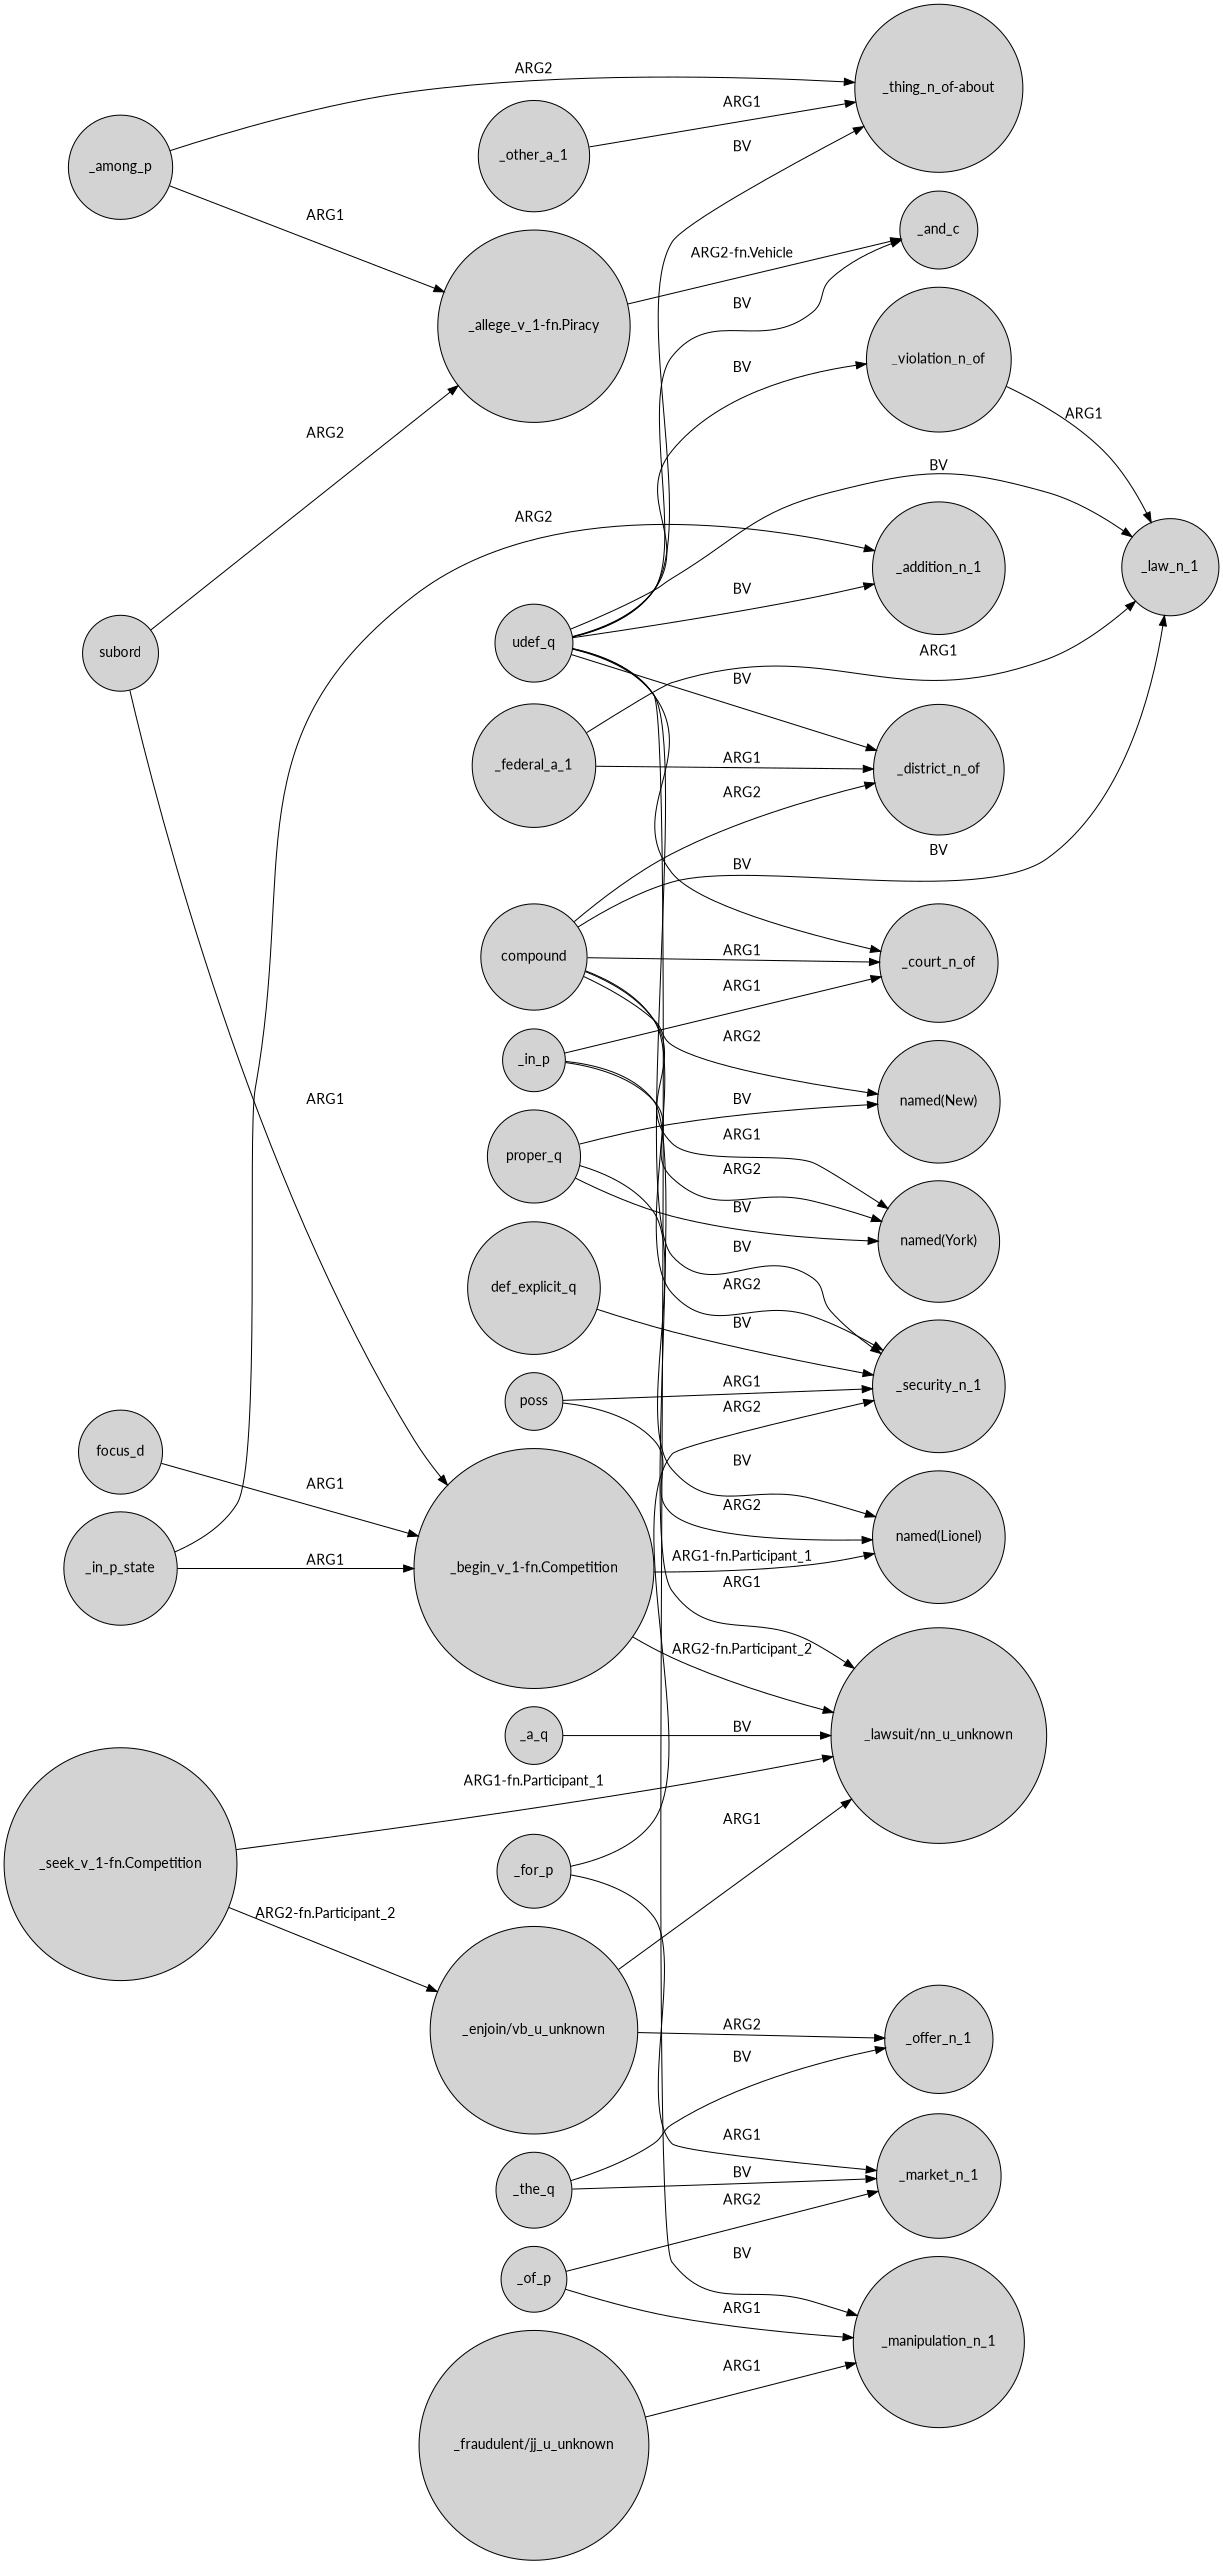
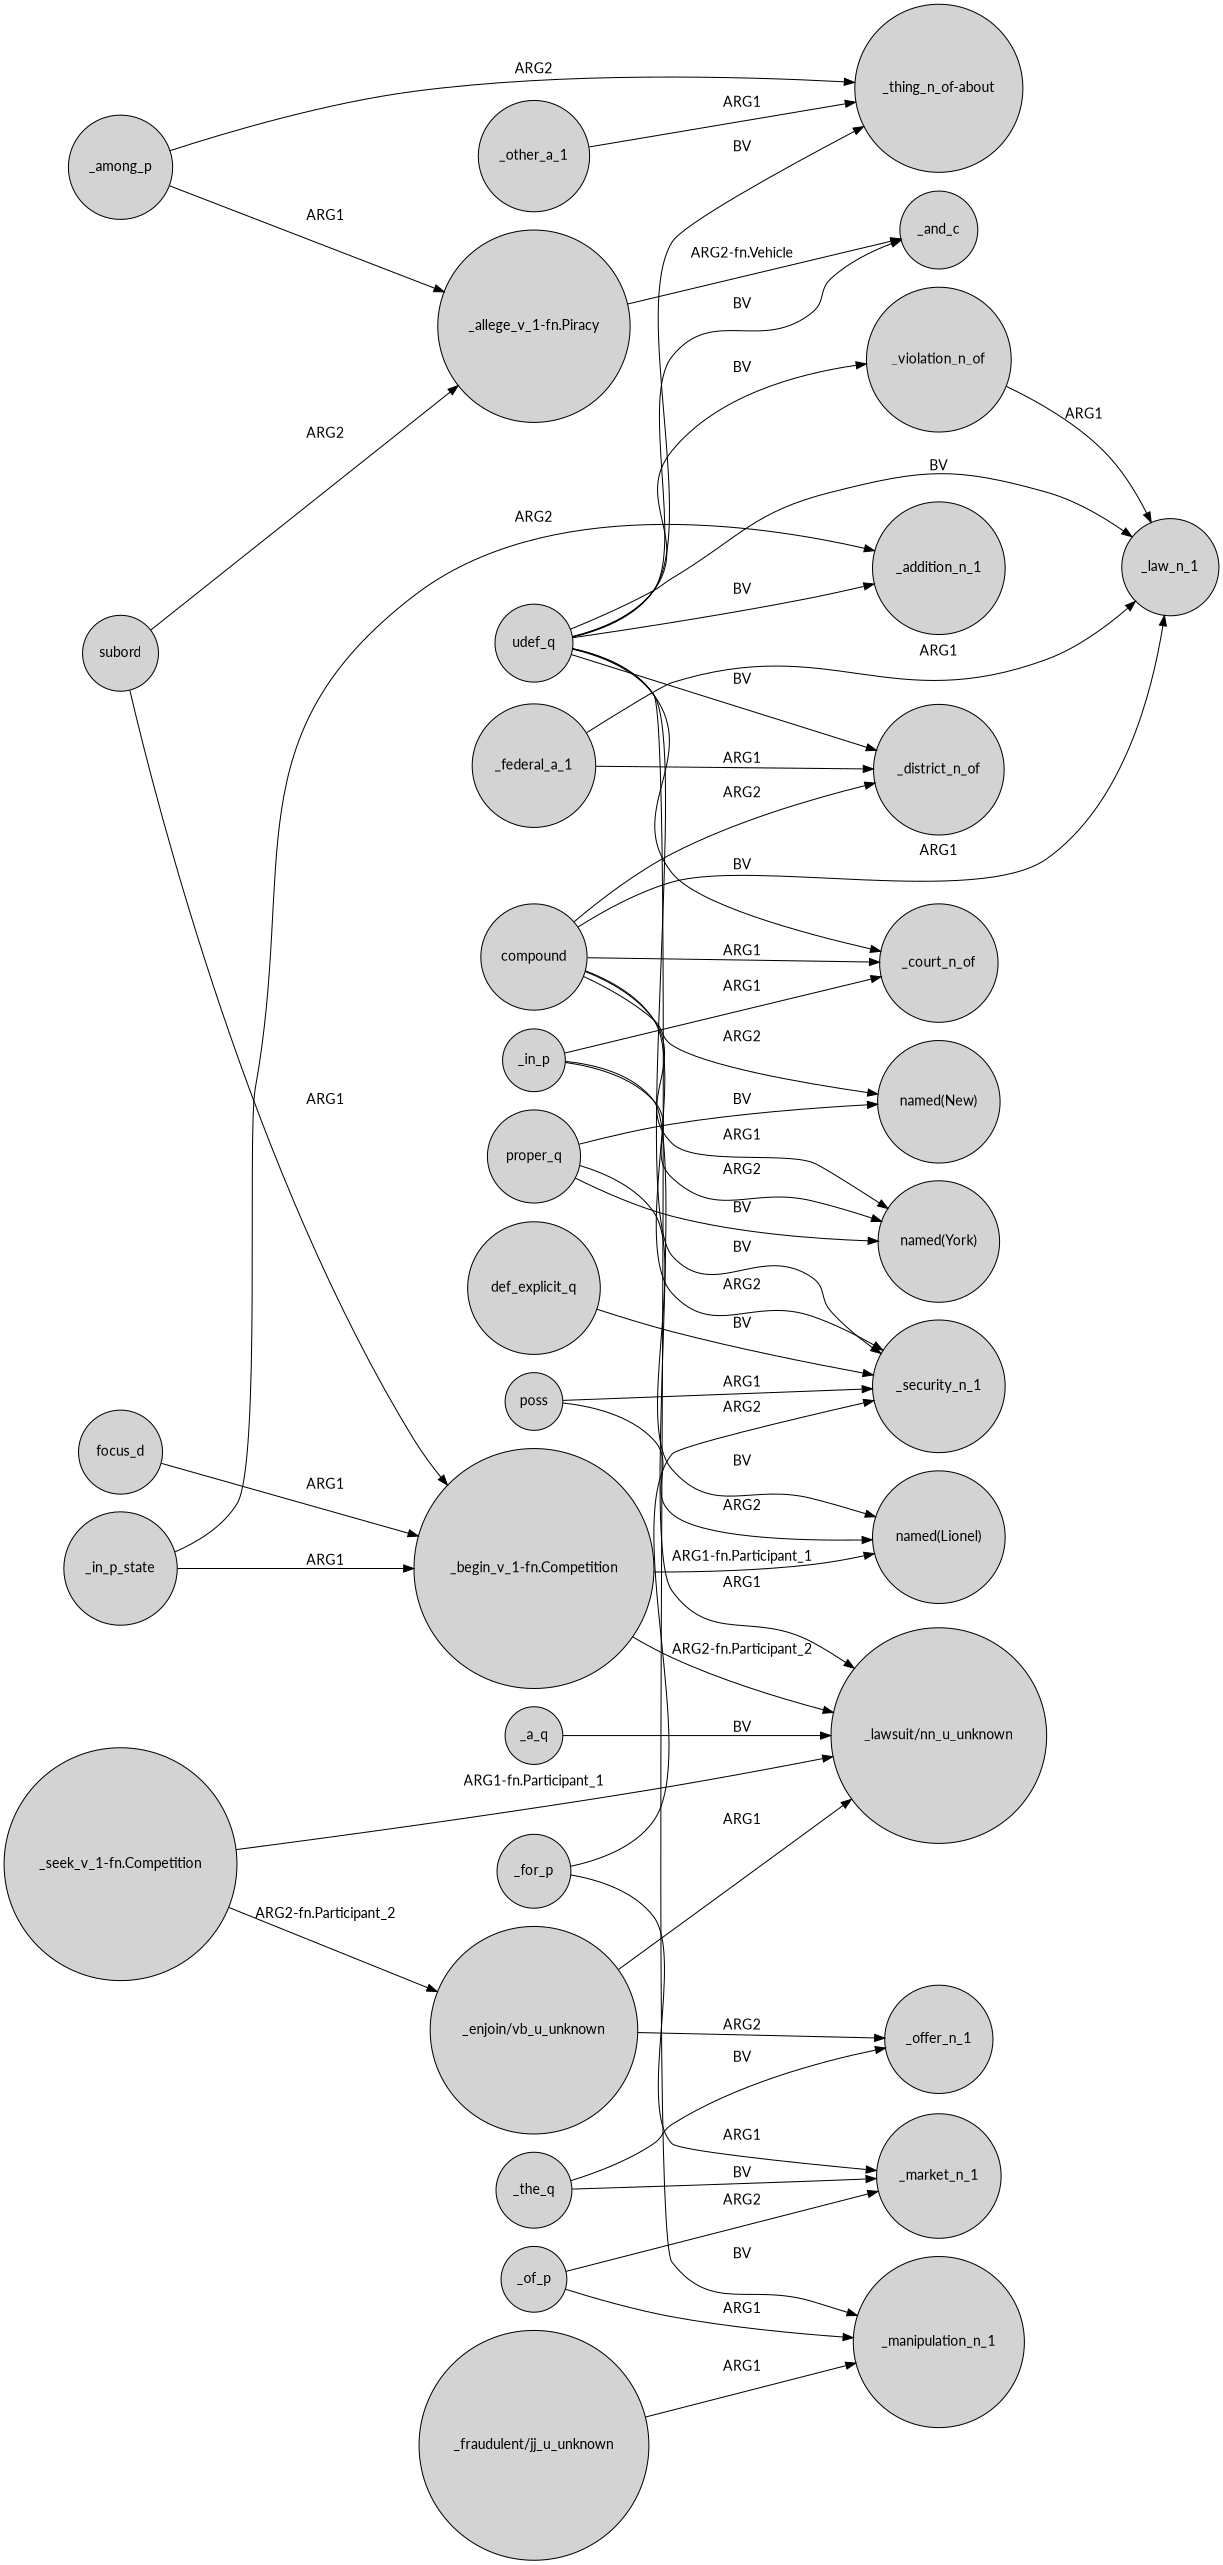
edge "compound" -> "_law_n_1": label "BV" -> "ARG1"
